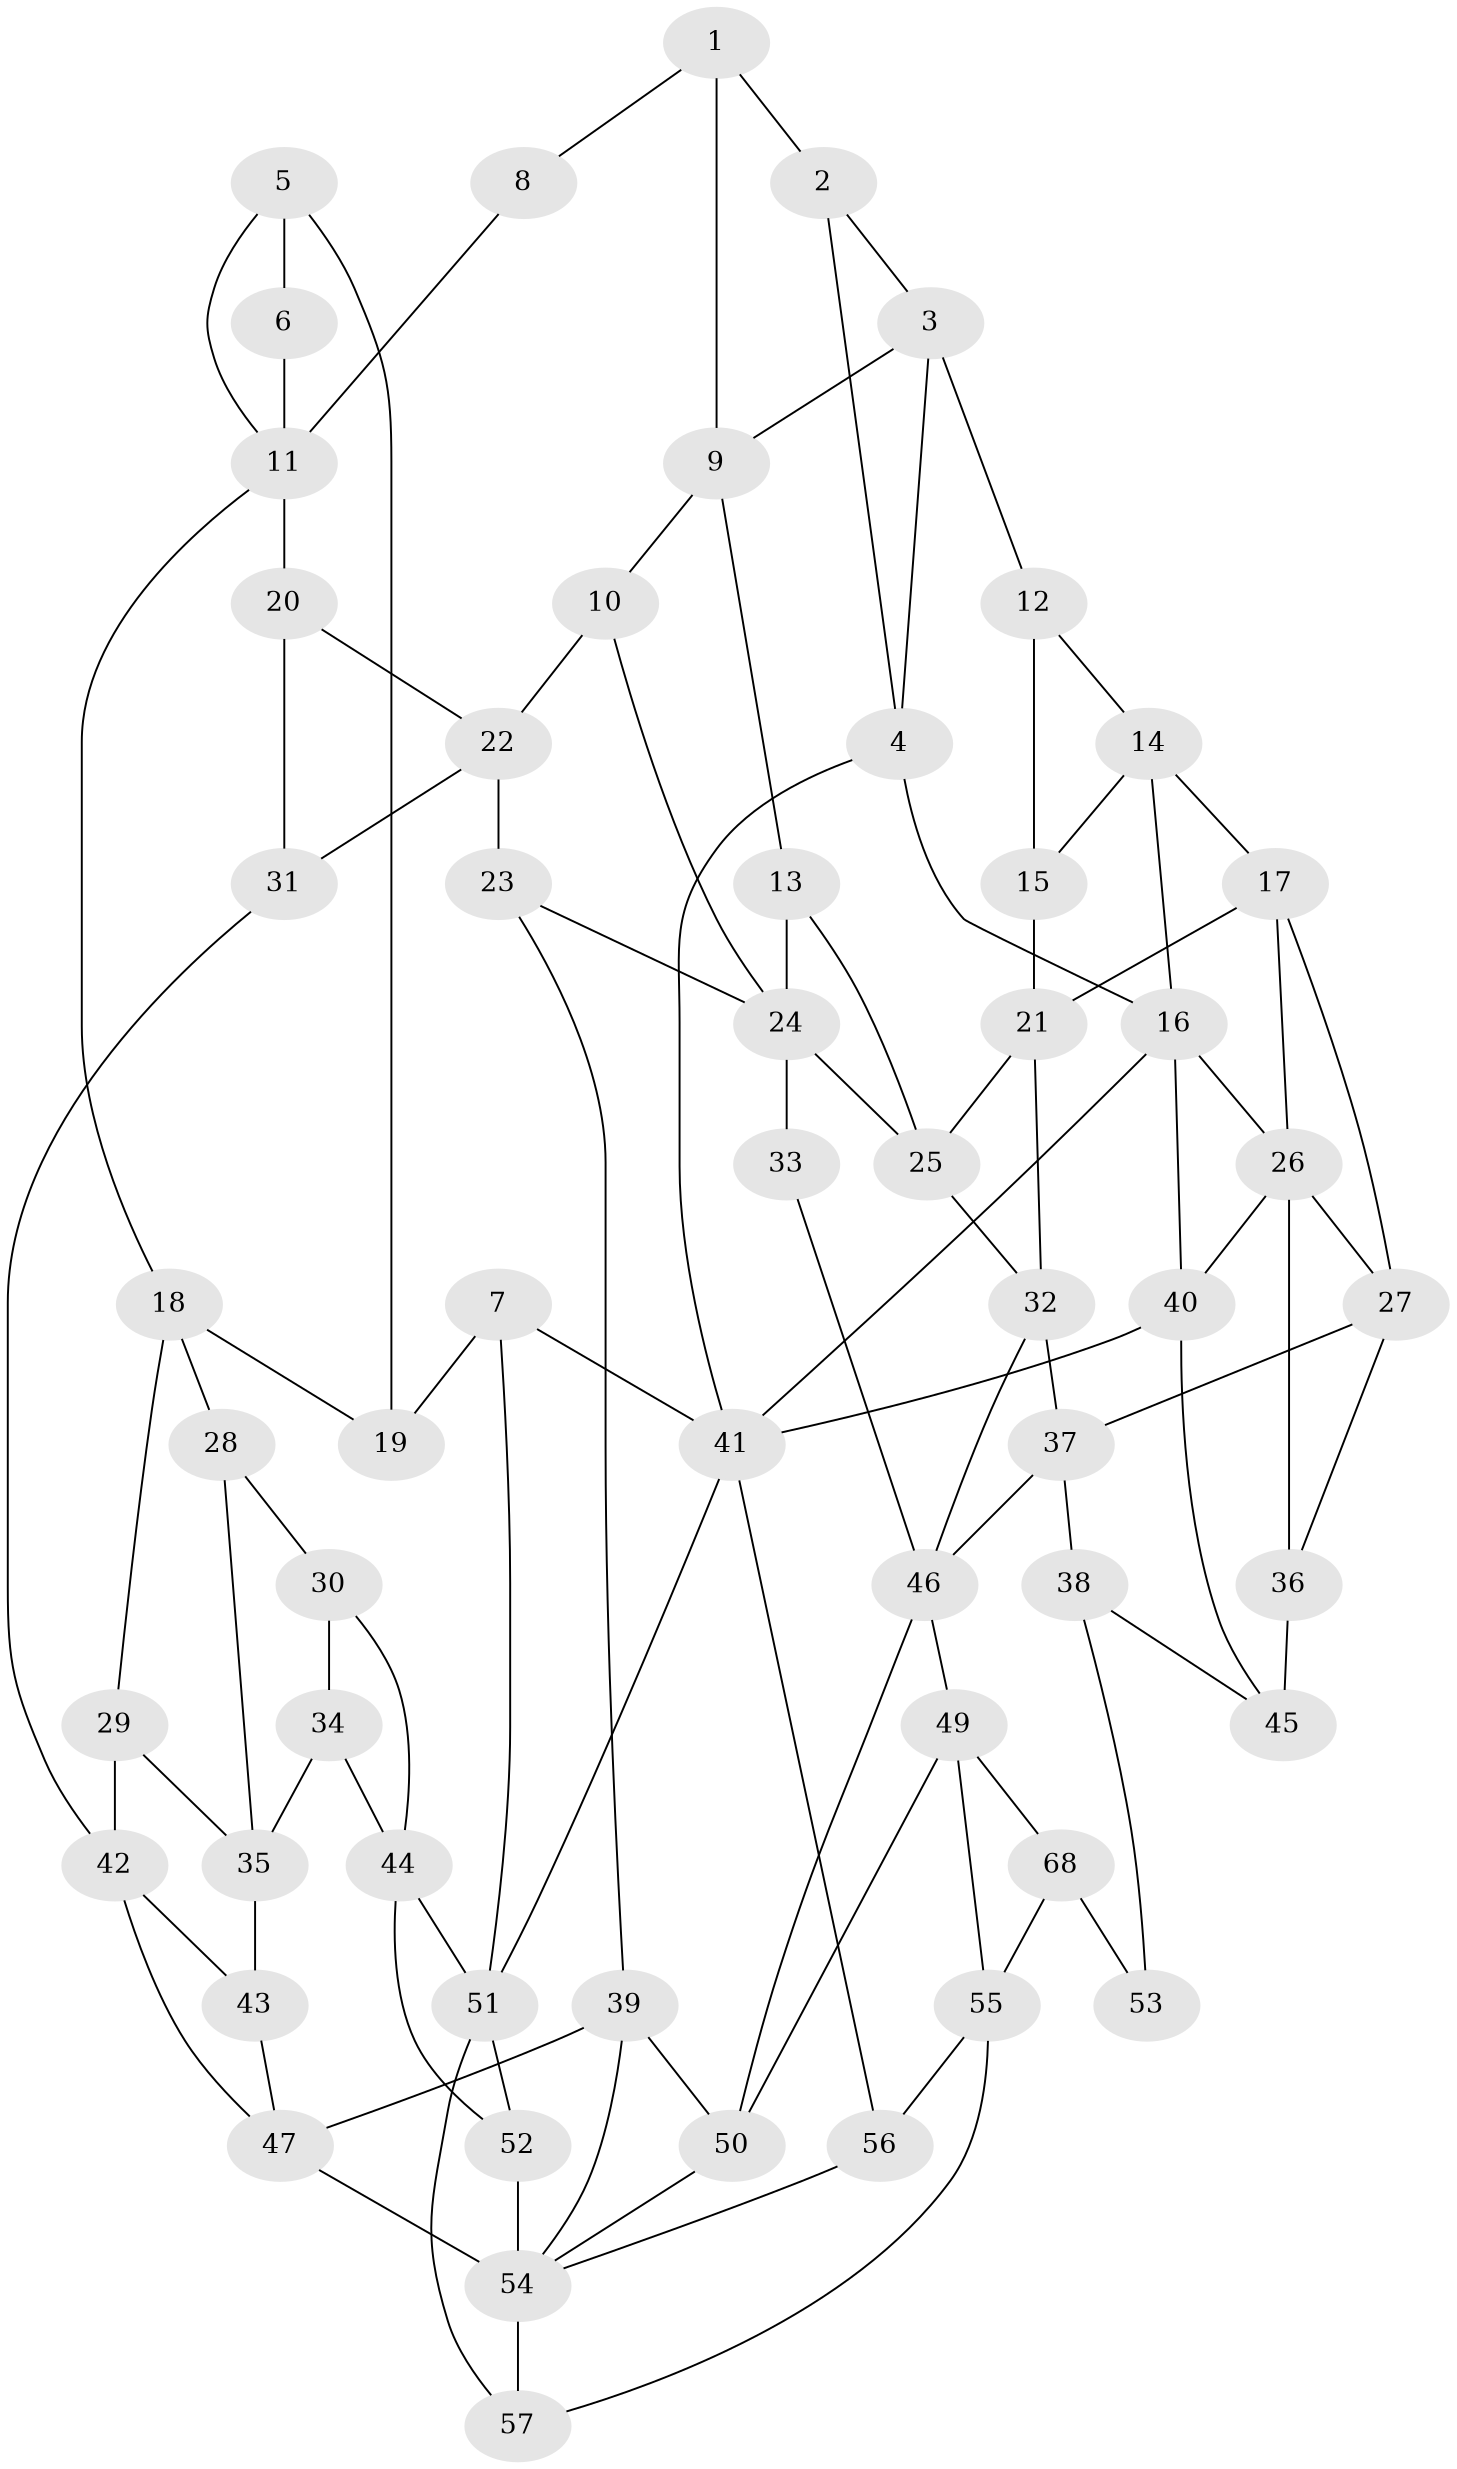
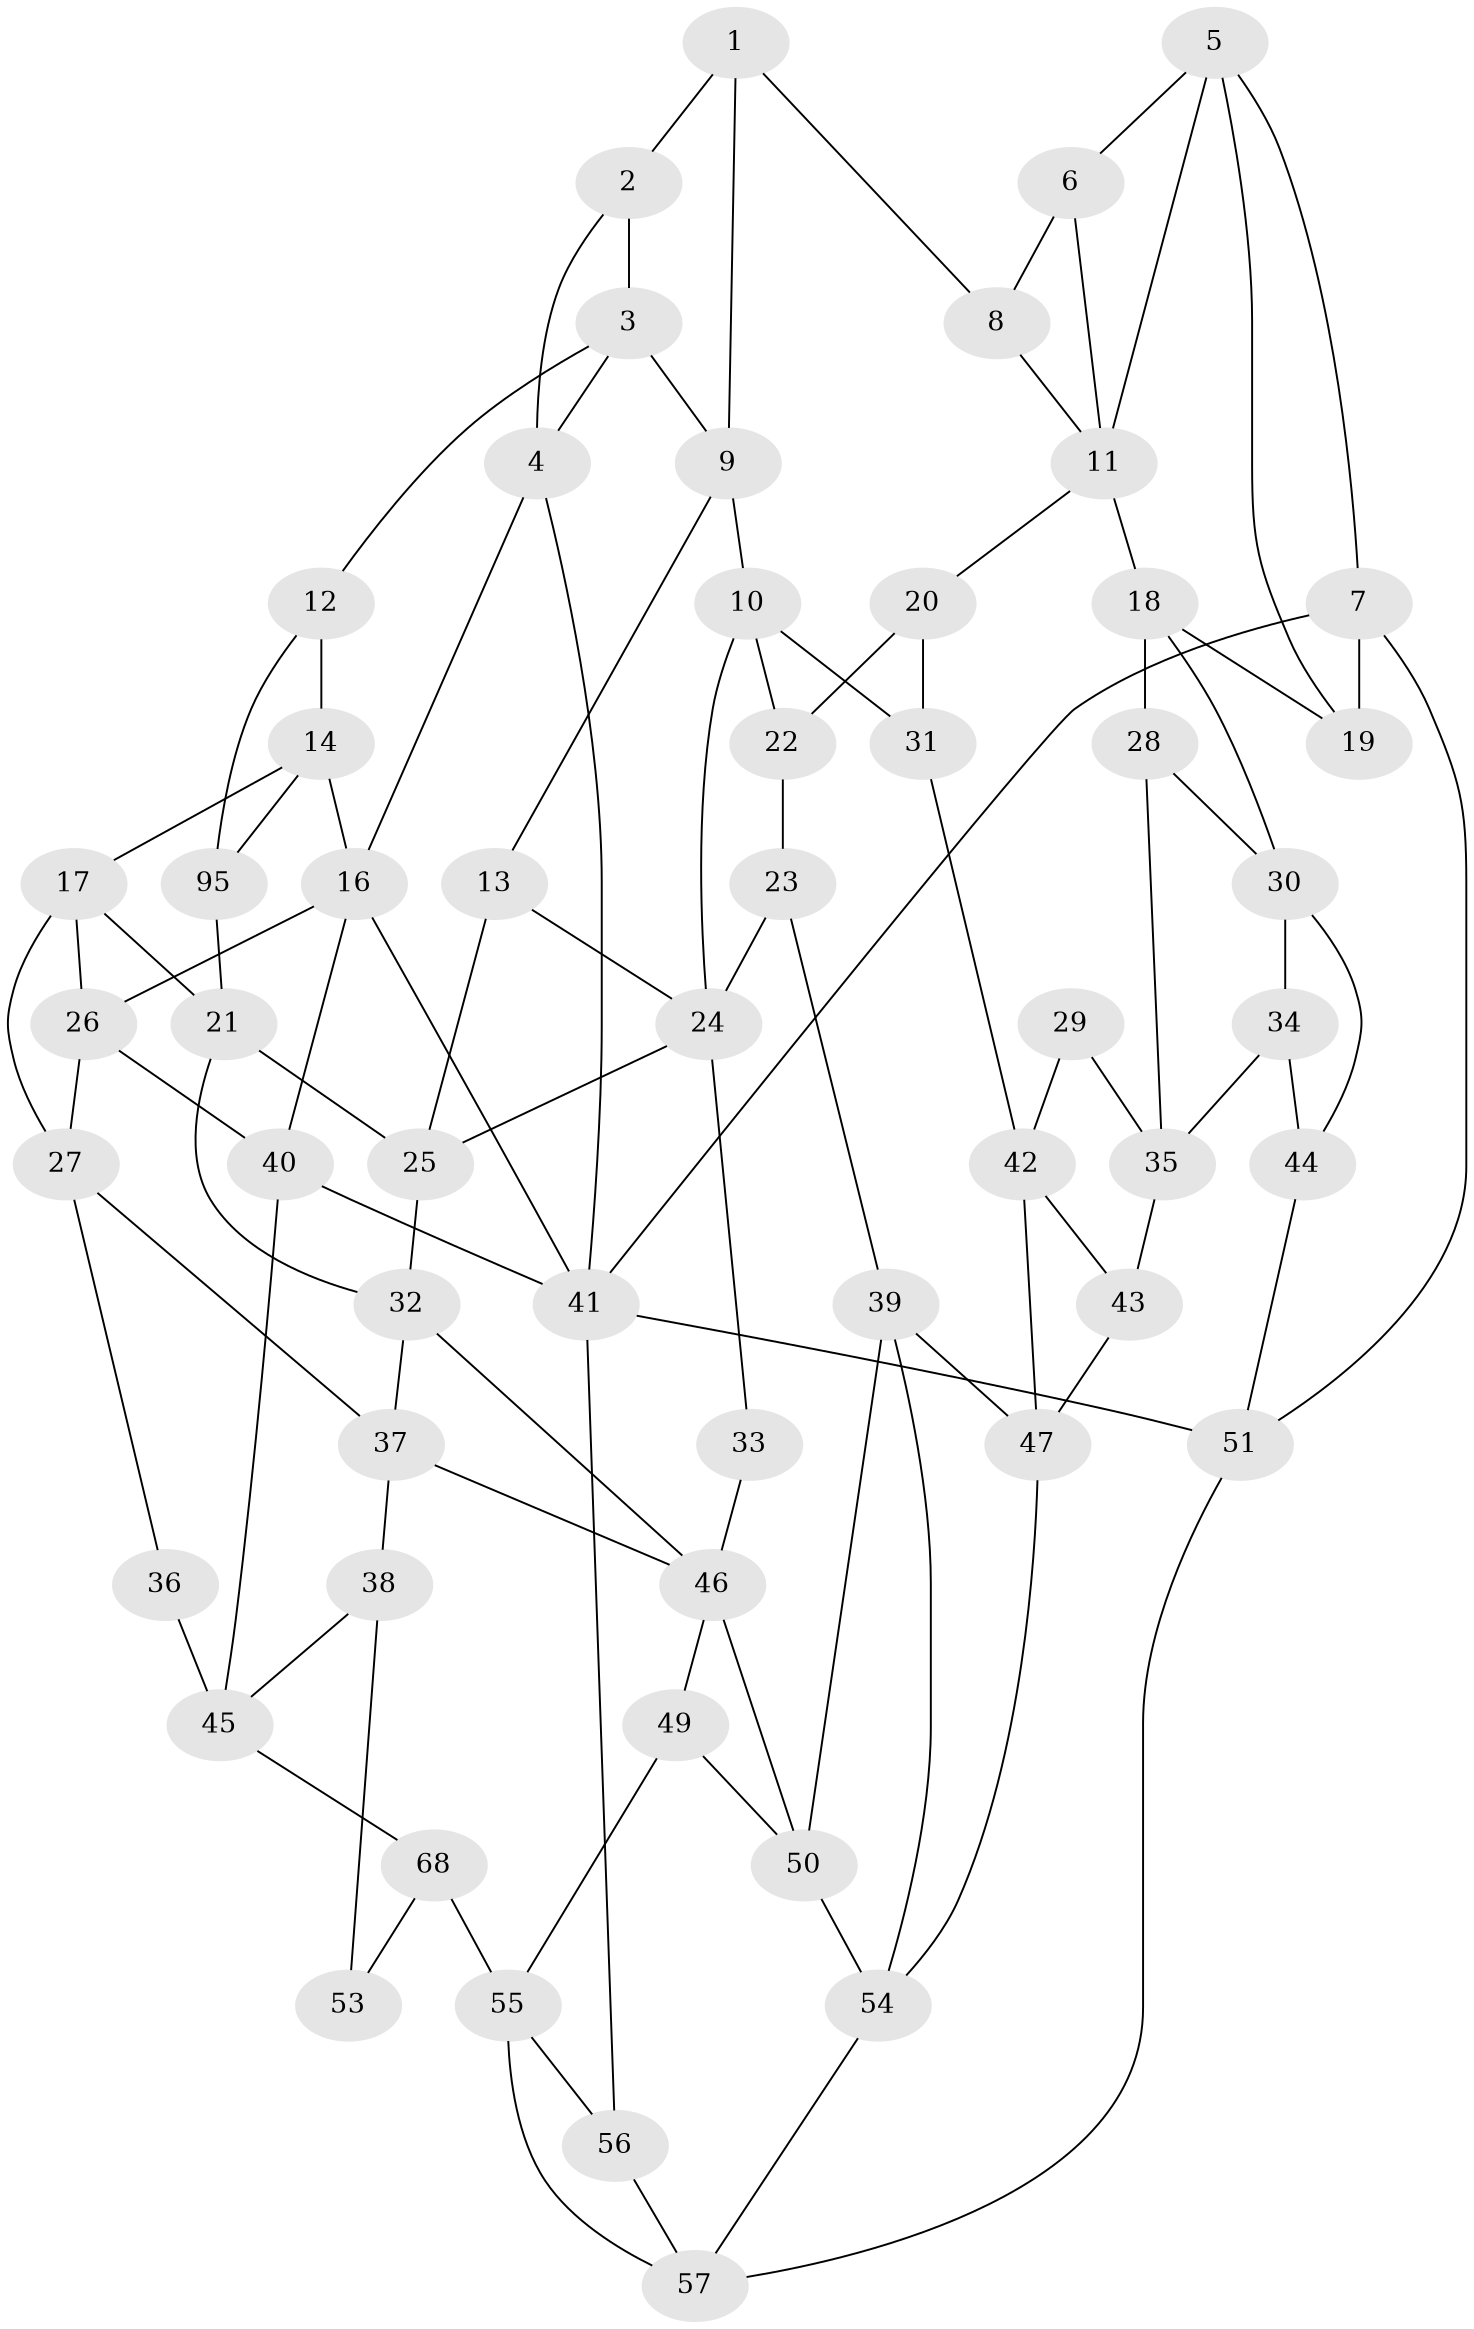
edge "6" -- "8": added
edge "5" -- "7": added
edge "22" -- "31": now "10" -- "31"
node "15": label "15" -> "95"
edge "26" -- "36": removed
edge "18" -- "29": now "18" -- "30"
edge "49" -- "68": now "45" -- "68"
node "52": removed
edge "56" -- "54": now "56" -- "57"
